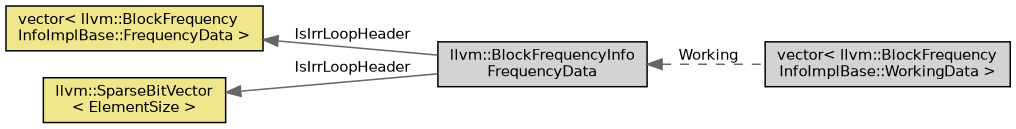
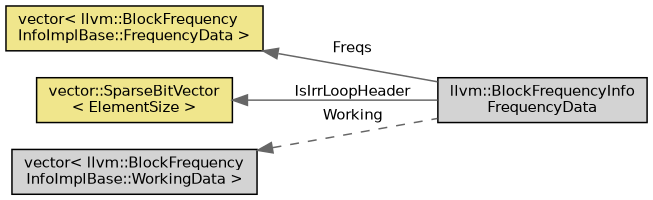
edge "llvm::BlockFrequencyInfo FrequencyData" -> "vector< llvm::BlockFrequency InfoImplBase::FrequencyData >": label " IsIrrLoopHeader" -> " Freqs"
edge "vector< llvm::BlockFrequency InfoImplBase::WorkingData >" -> "llvm::BlockFrequencyInfo FrequencyData": reversed
node "llvm::SparseBitVector < ElementSize >": label "llvm::SparseBitVector < ElementSize >" -> "vector::SparseBitVector < ElementSize >"
